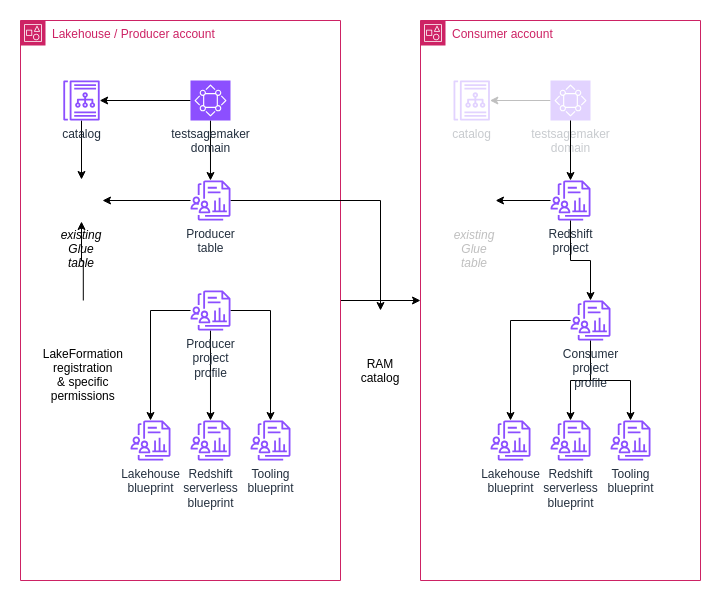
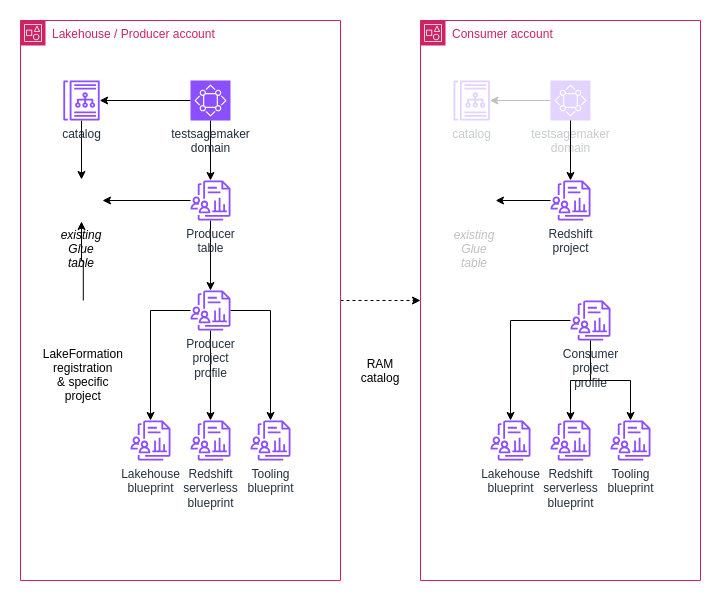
edge "Producer table" -> "RAM catalog": now "Producer table" -> "Producer project profile"
edge "Redshift project" -> "Consumer project profile": removed
edge "Lakehouse / Producer account" -> "Consumer account": style solid -> dashed
node "LakeFormation registration & specific permissions": label "LakeFormation registration & specific permissions" -> "LakeFormation registration & specific project"
